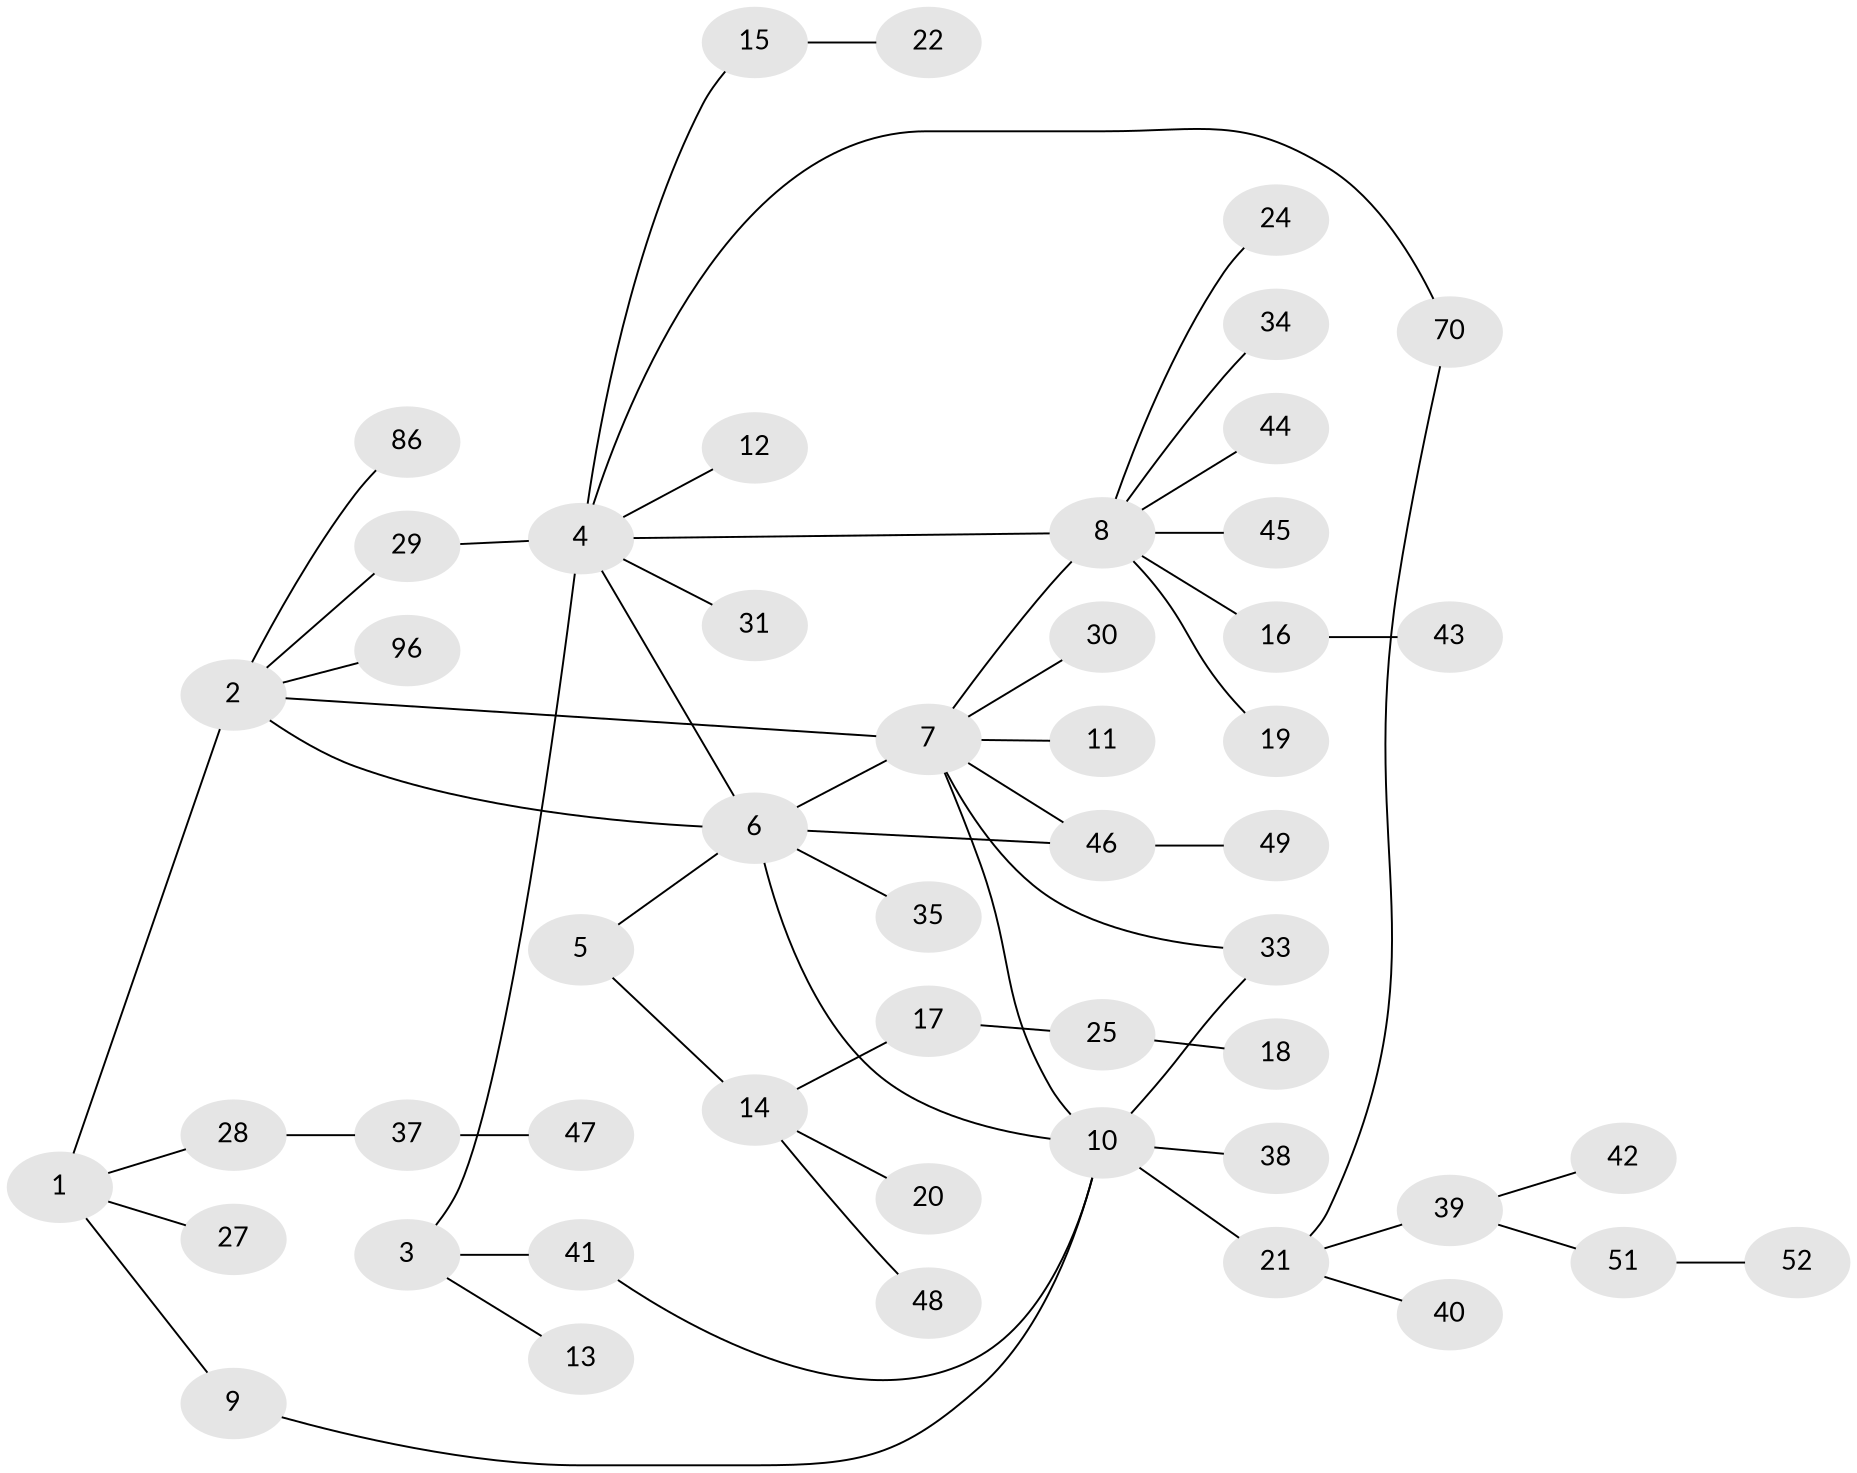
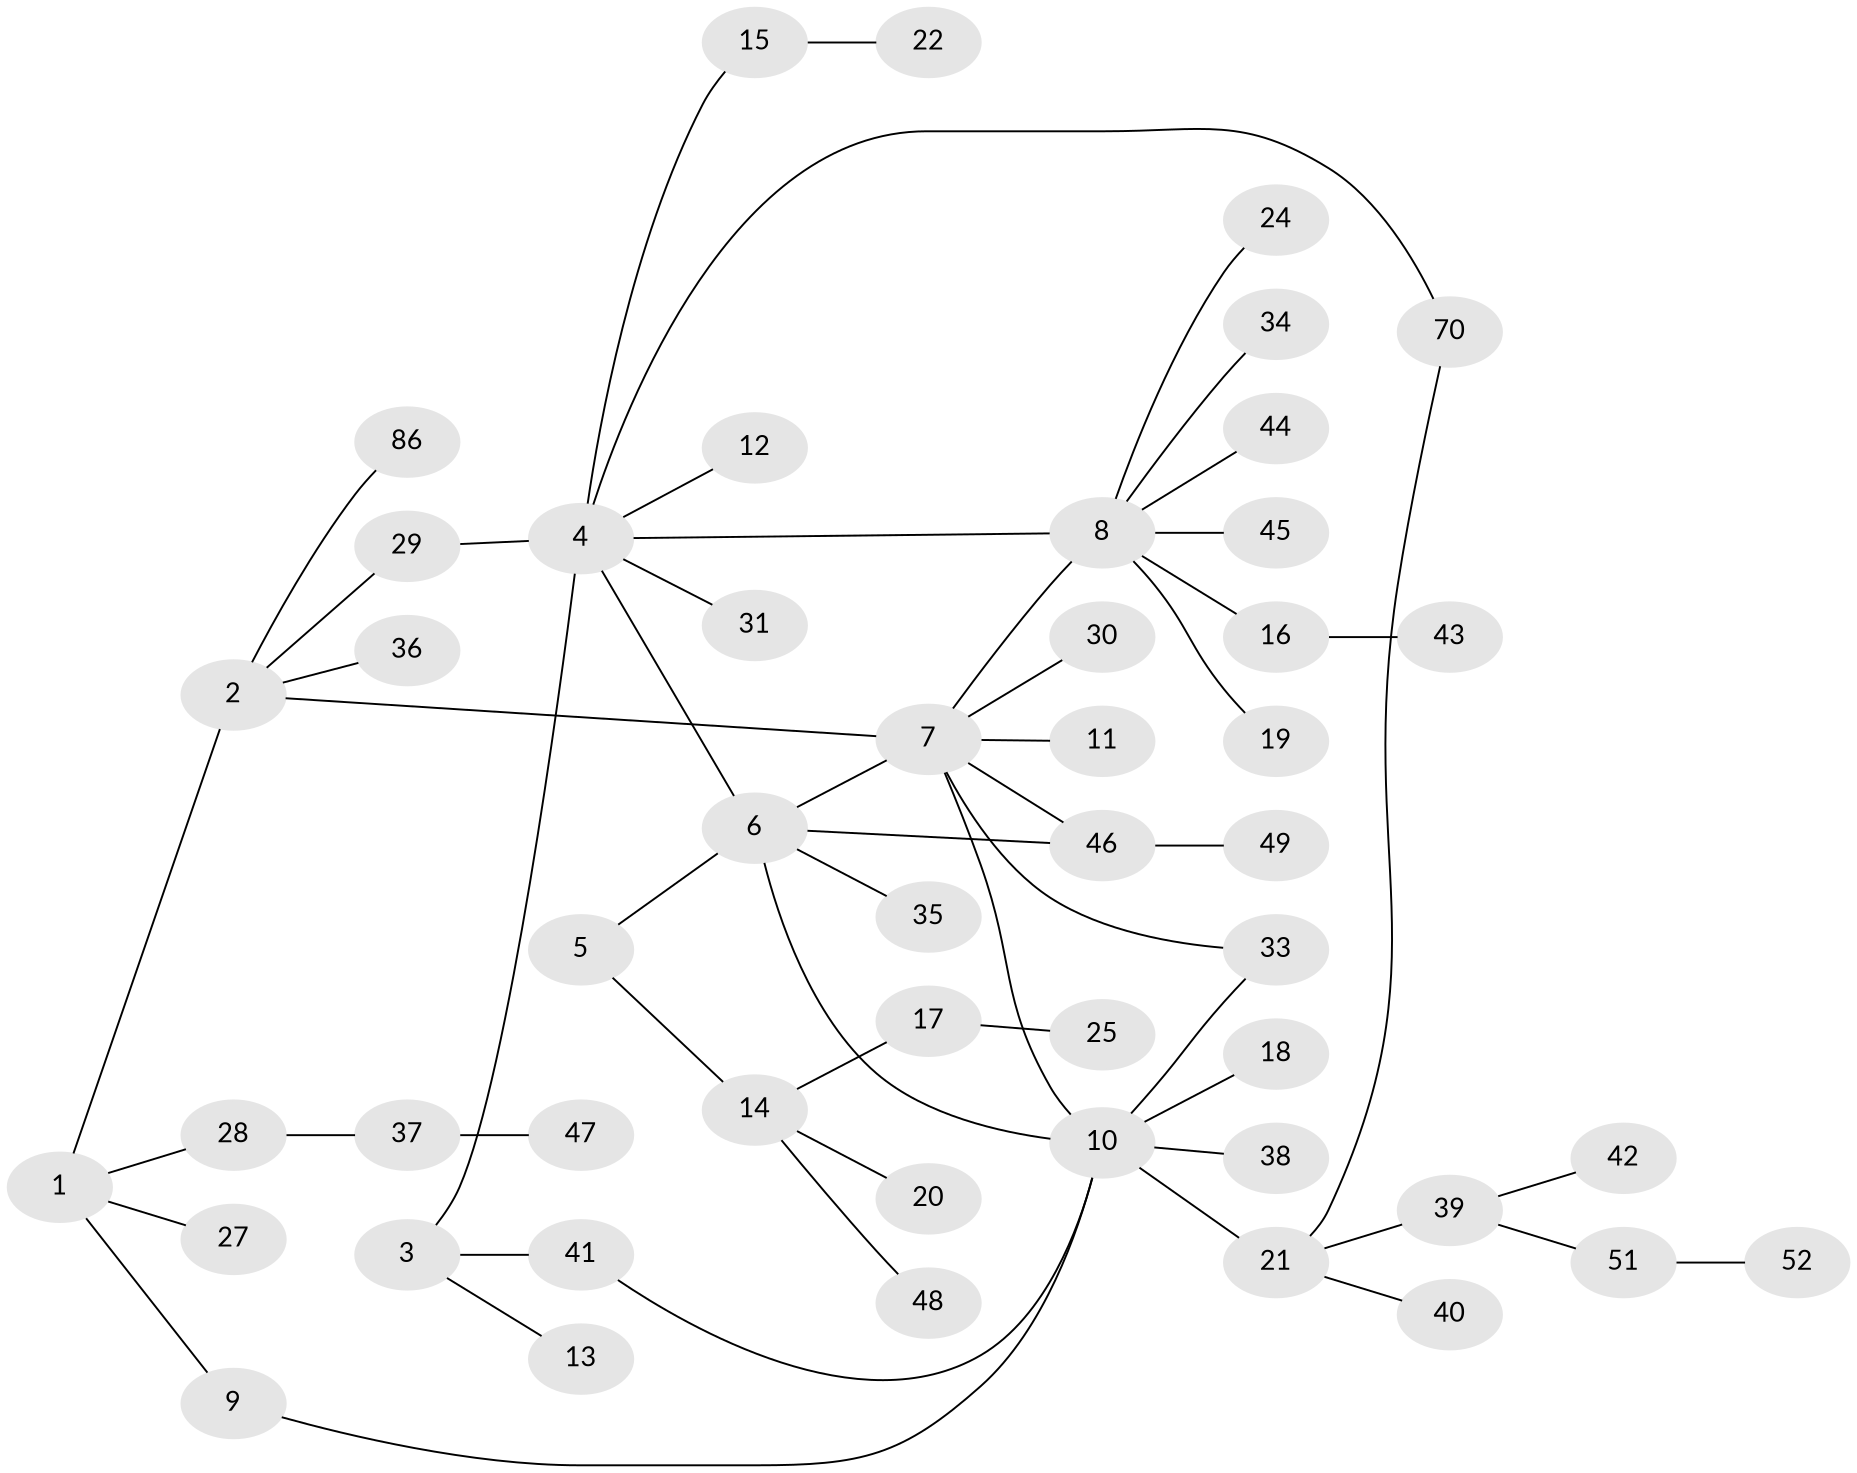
node "96": label "96" -> "36"
edge "2" -- "6": removed
edge "25" -- "18": now "10" -- "18"
